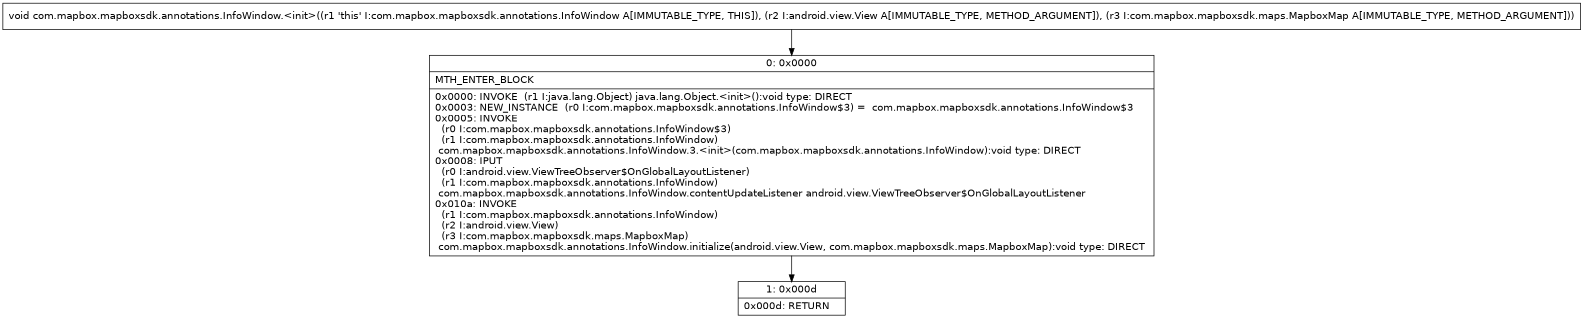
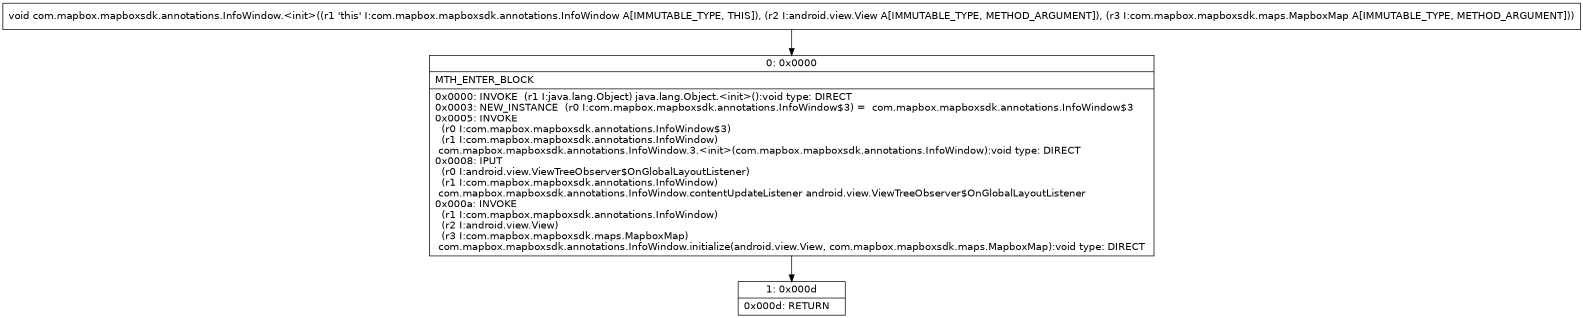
node "0: 0x0000": text "0x010a: INVOKE" -> "0x000a: INVOKE"
